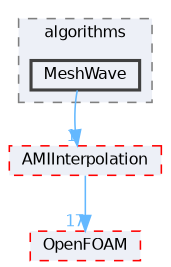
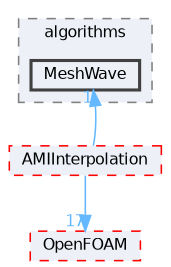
edge "MeshWave" -> "AMIInterpolation": reversed
